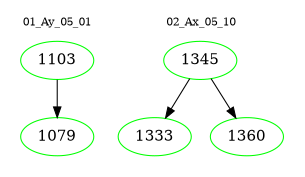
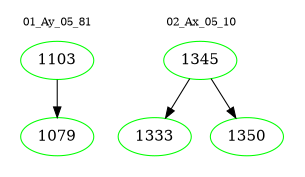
cluster "01_Ay_05_01": label "01_Ay_05_01" -> "01_Ay_05_81"
node "1360": label "1360" -> "1350"
